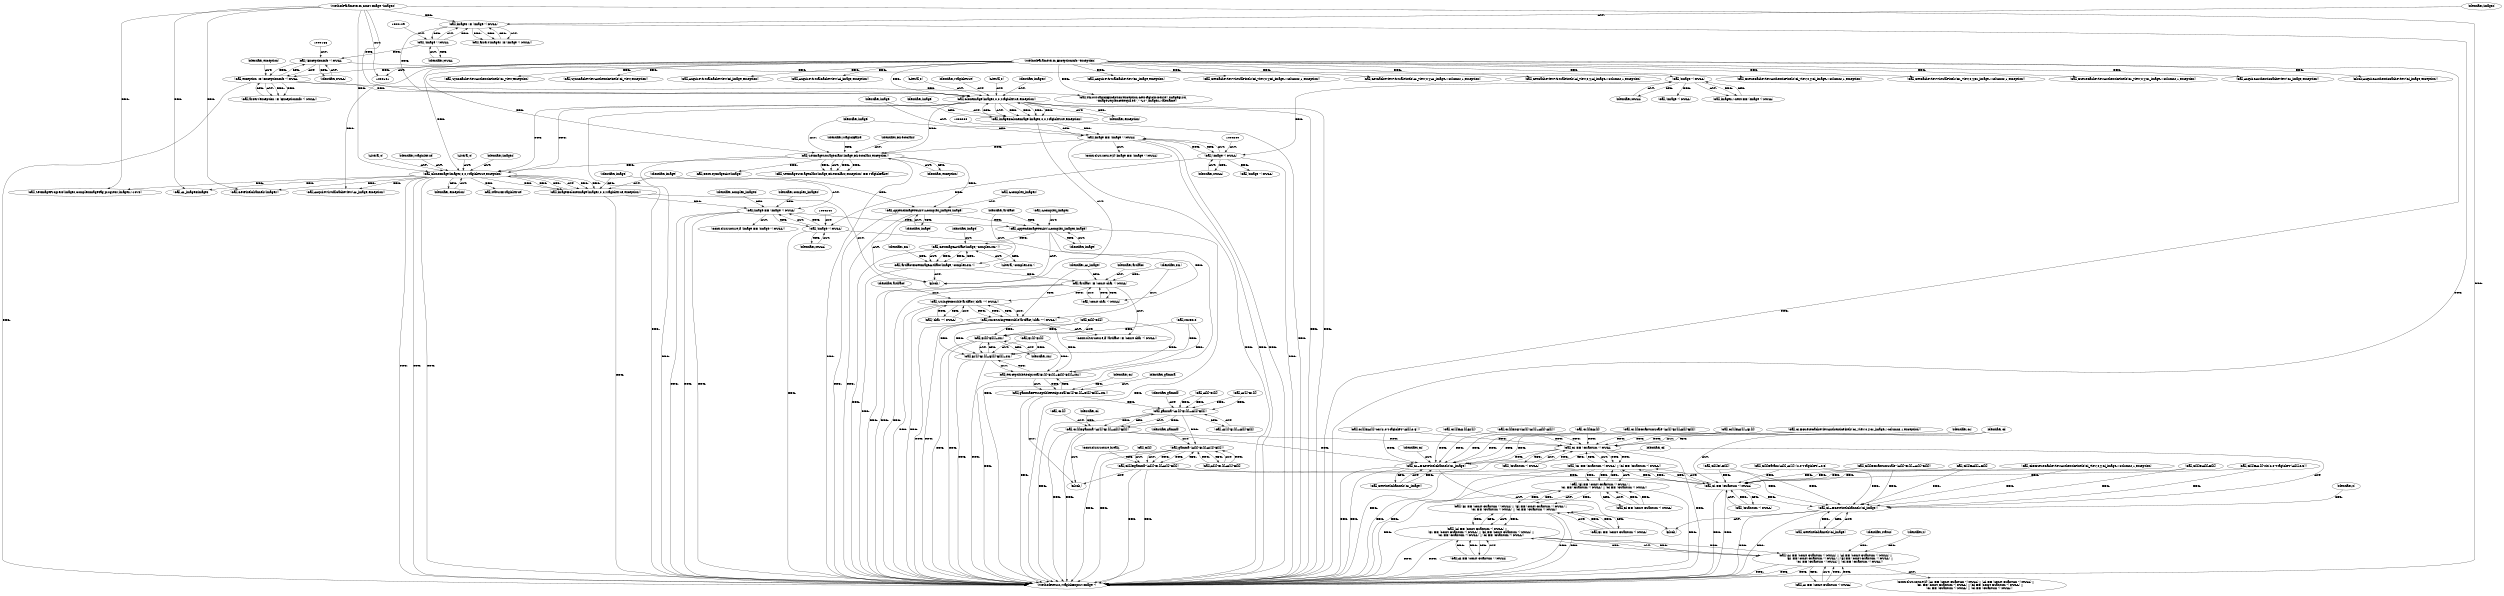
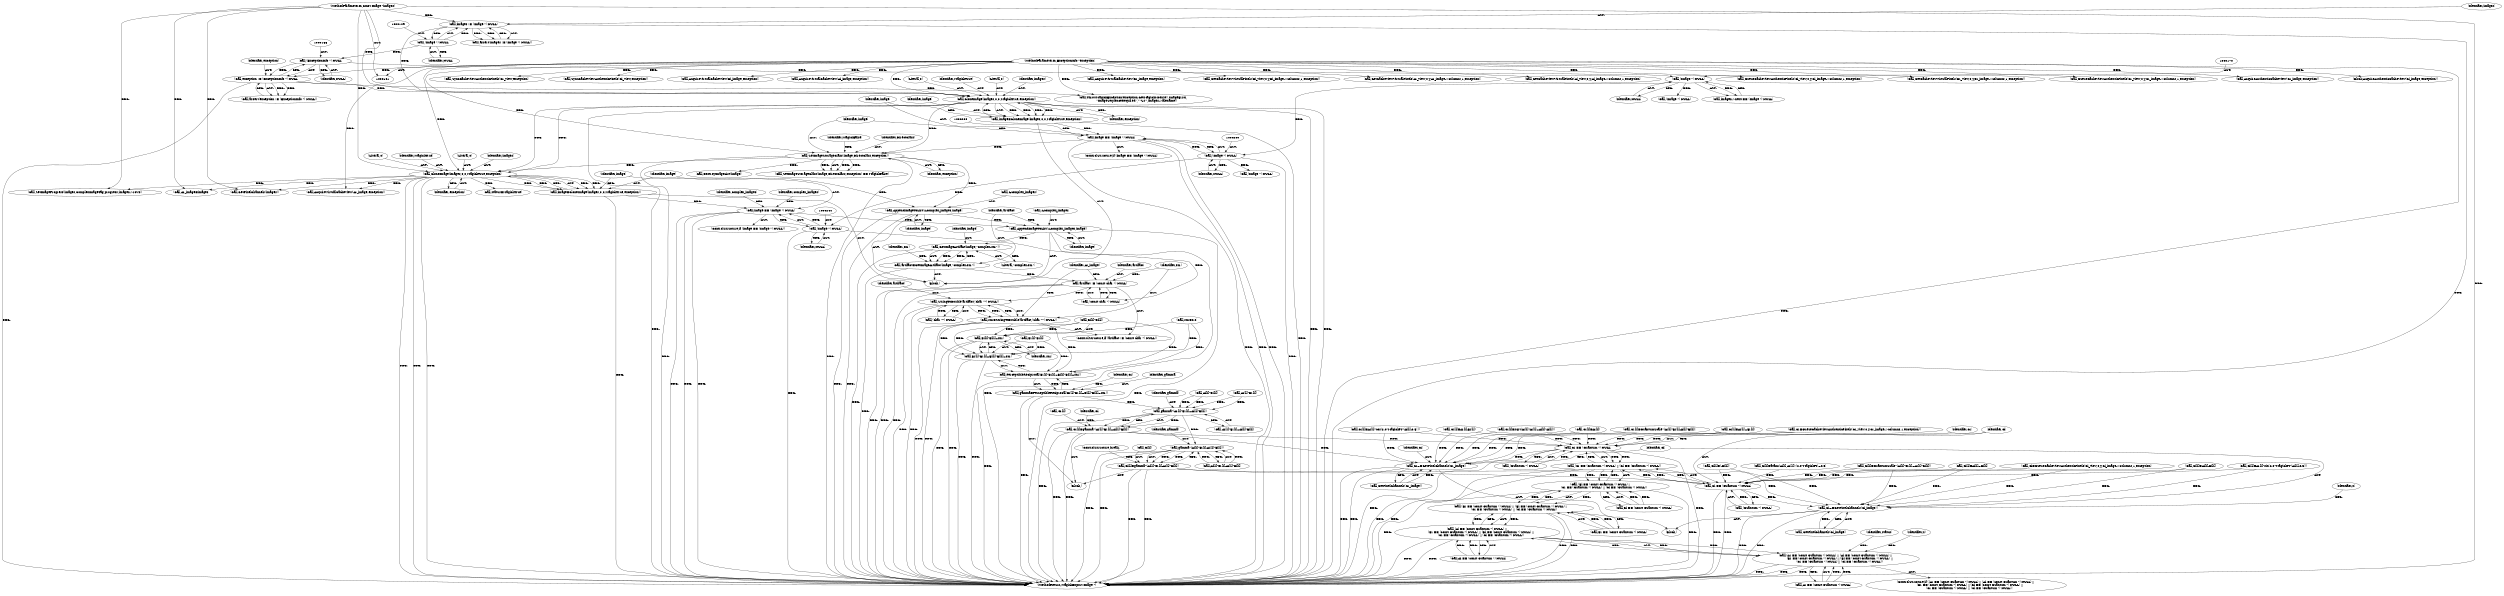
node "1000170": added
edge "(Call,Ci[i]=atan2(Ai[i],Ar[i])/(2.0*MagickPI)+0.5)" -> "(Call,Ci+=GetPixelChannels(Ci_image))": removed, label "DDG:"
